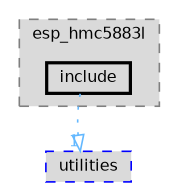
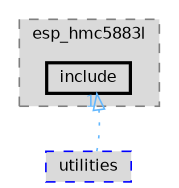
edge "include" -> "utilities": reversed
